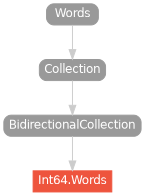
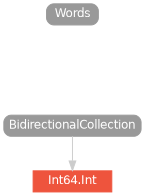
node "Collection": removed
node "Int64.Words": label "Int64.Words" -> "Int64.Int"
